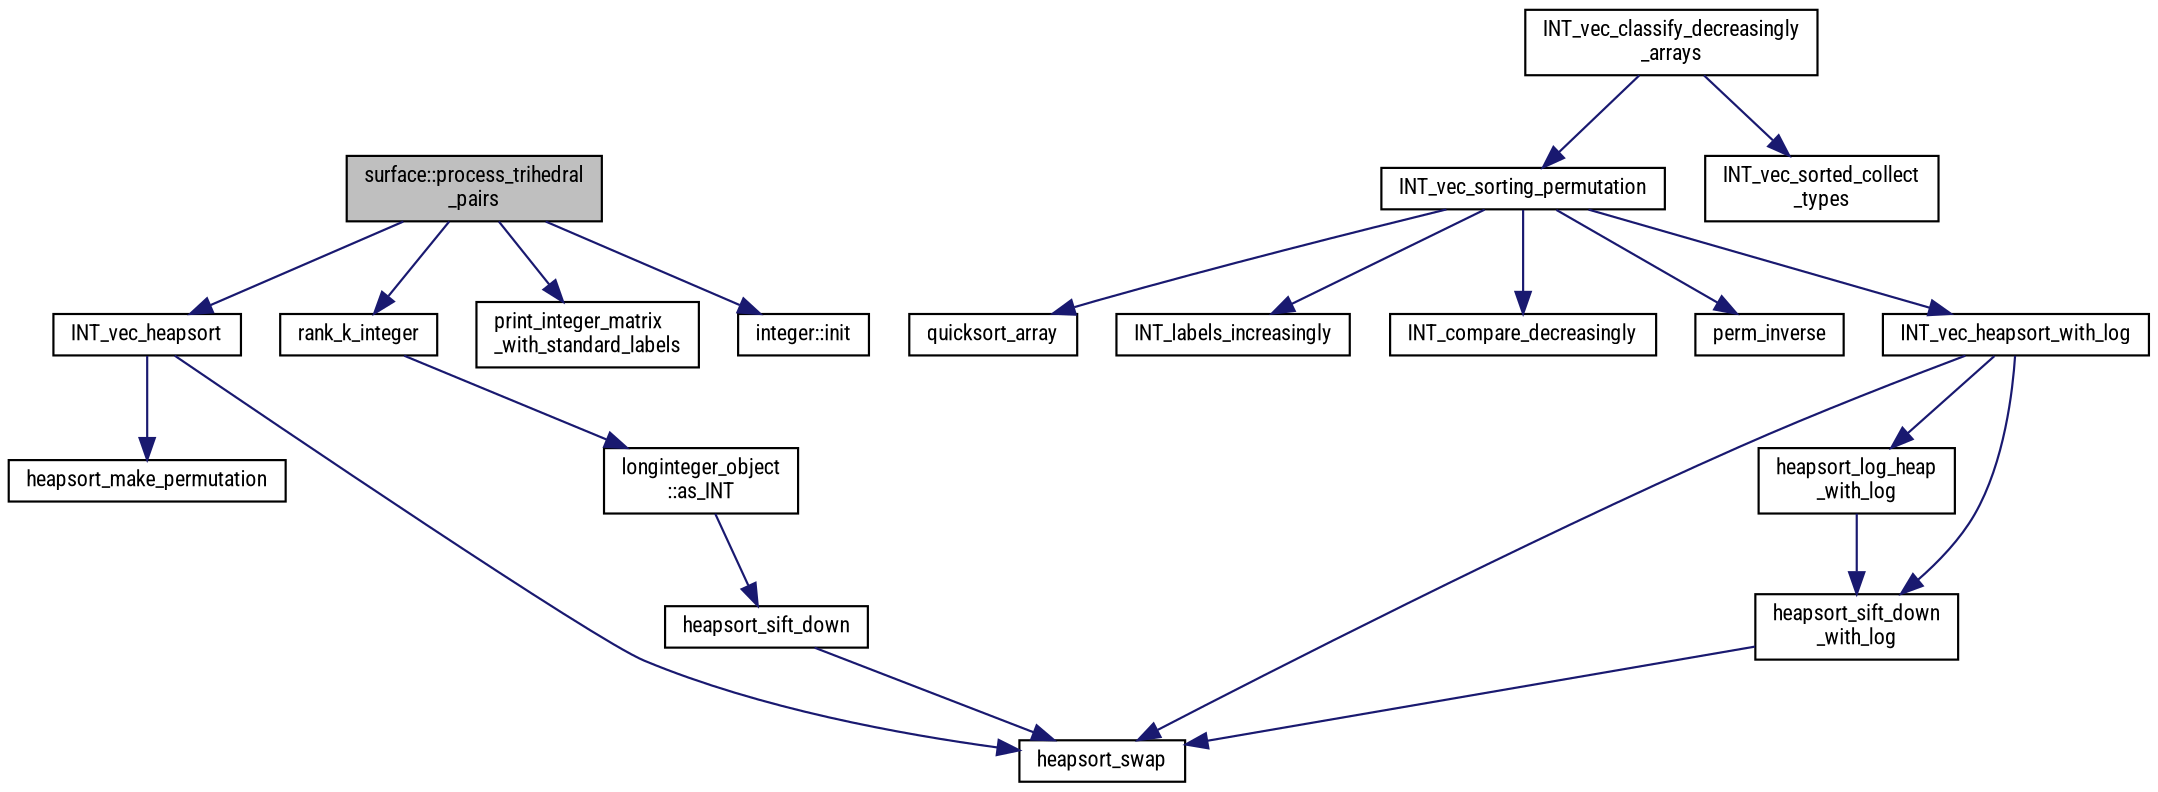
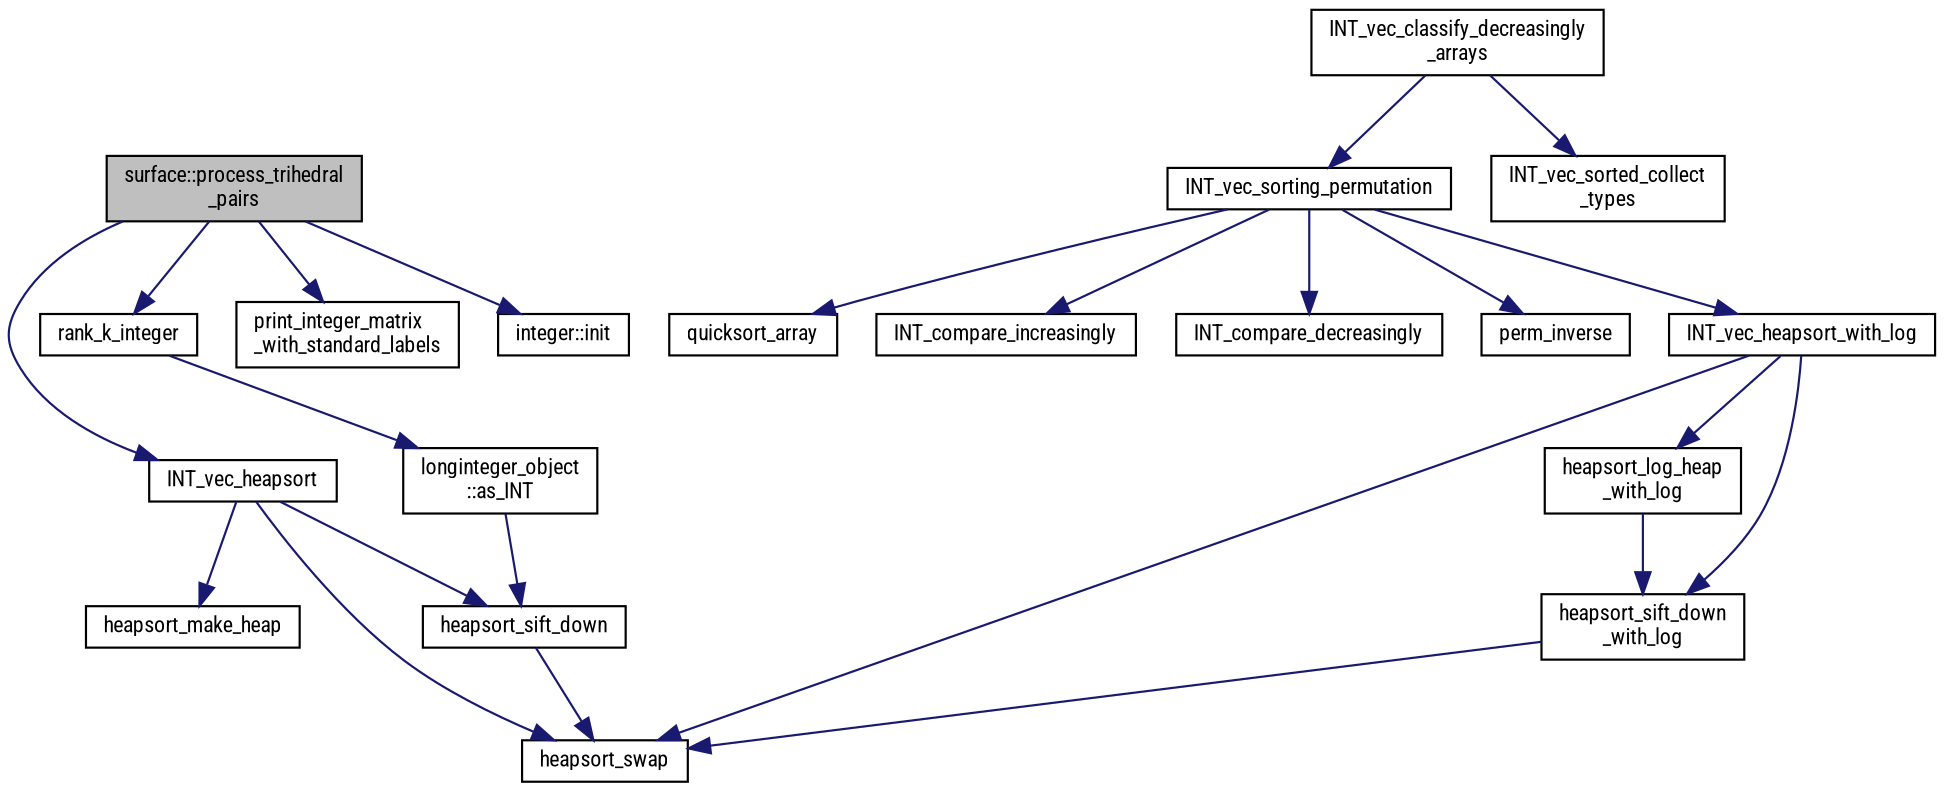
node "INT_labels_increasingly": label "INT_labels_increasingly" -> "INT_compare_increasingly"
node "heapsort_make_permutation": label "heapsort_make_permutation" -> "heapsort_make_heap"
edge "INT_vec_heapsort" -> "heapsort_sift_down": added
